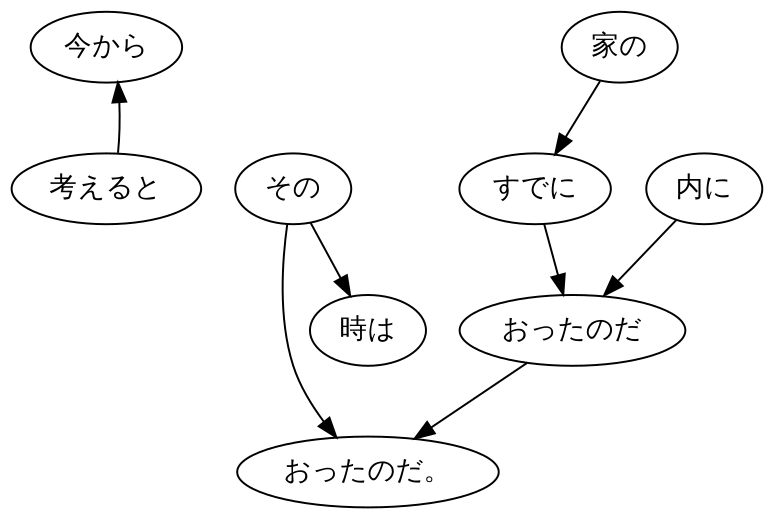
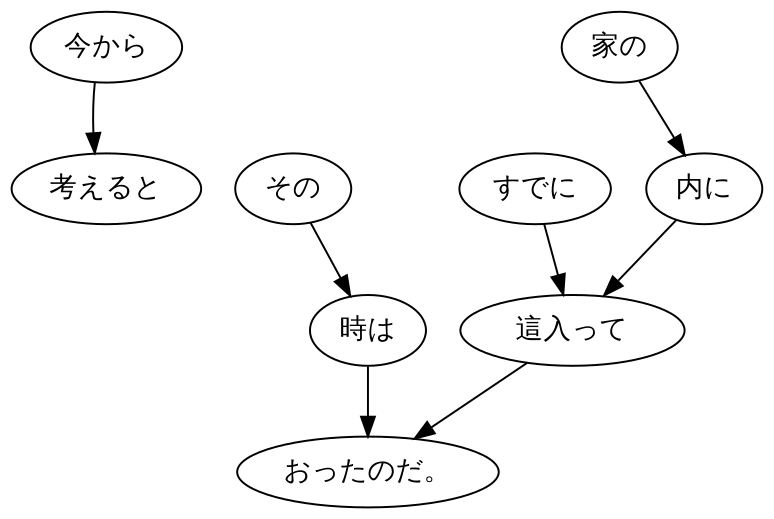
edge "家の" -> "すでに": now "家の" -> "内に"
edge "考えると" -> "今から": reversed
edge "その" -> "おったのだ。": now "時は" -> "おったのだ。"
node "おったのだ": label "おったのだ" -> "這入って"
